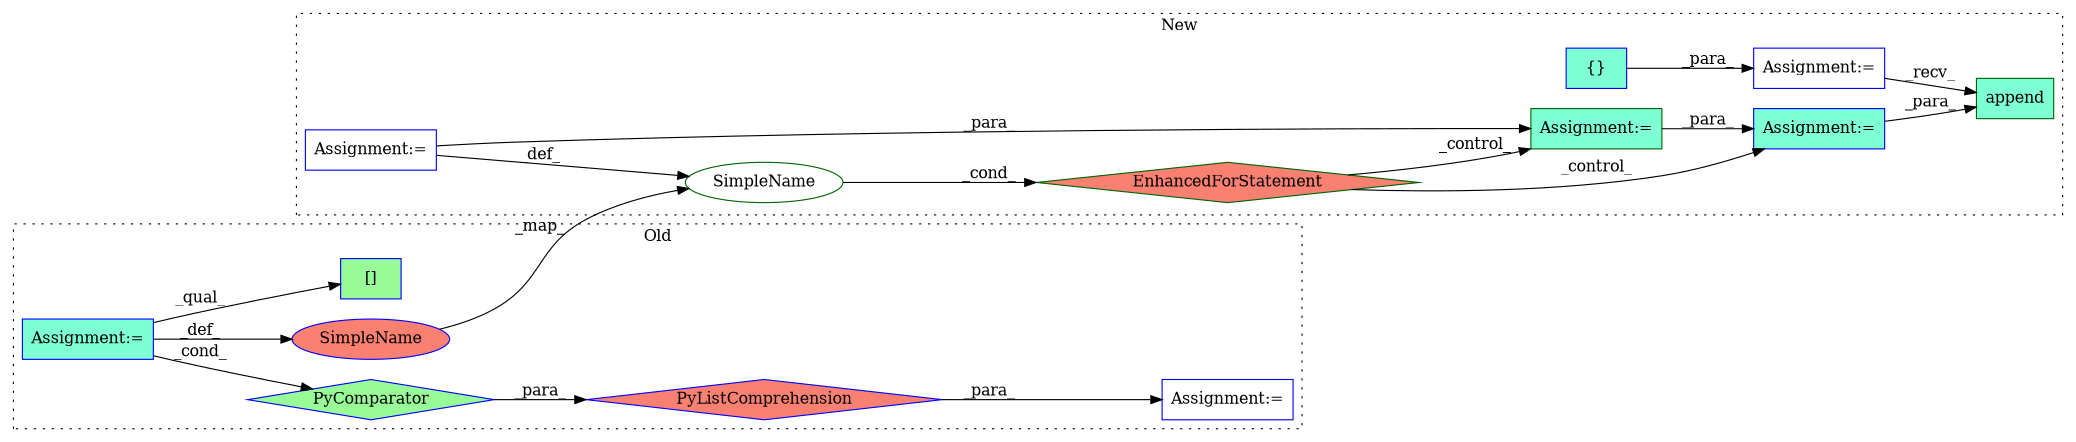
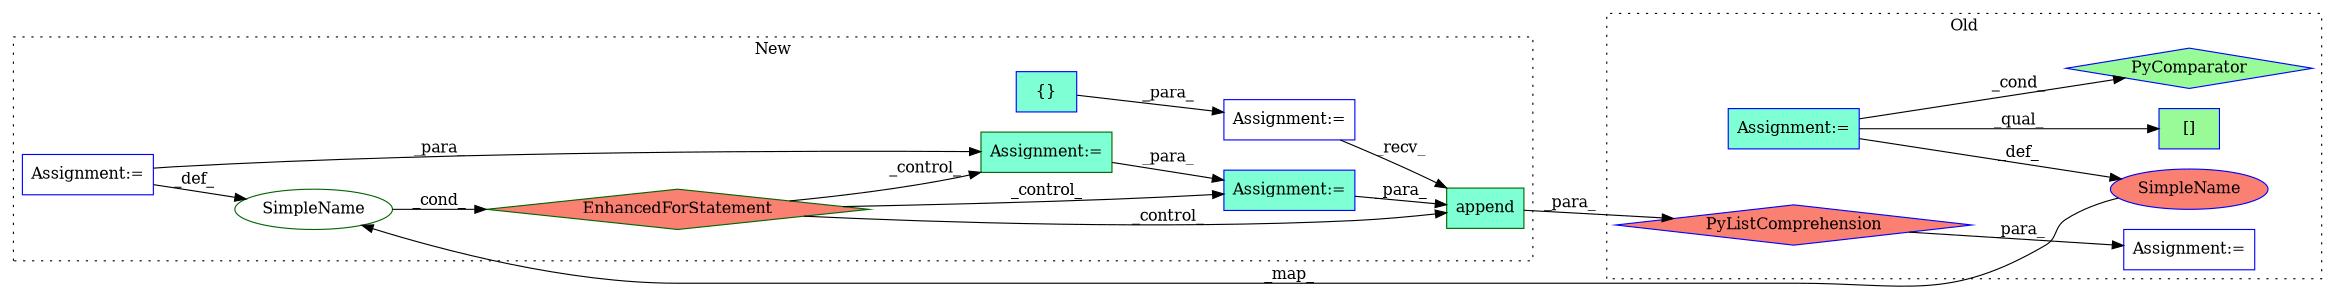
edge "EnhancedForStatement" -> "append": added, label "_control_"
edge "PyComparator" -> "PyListComprehension": now "append" -> "PyListComprehension"
